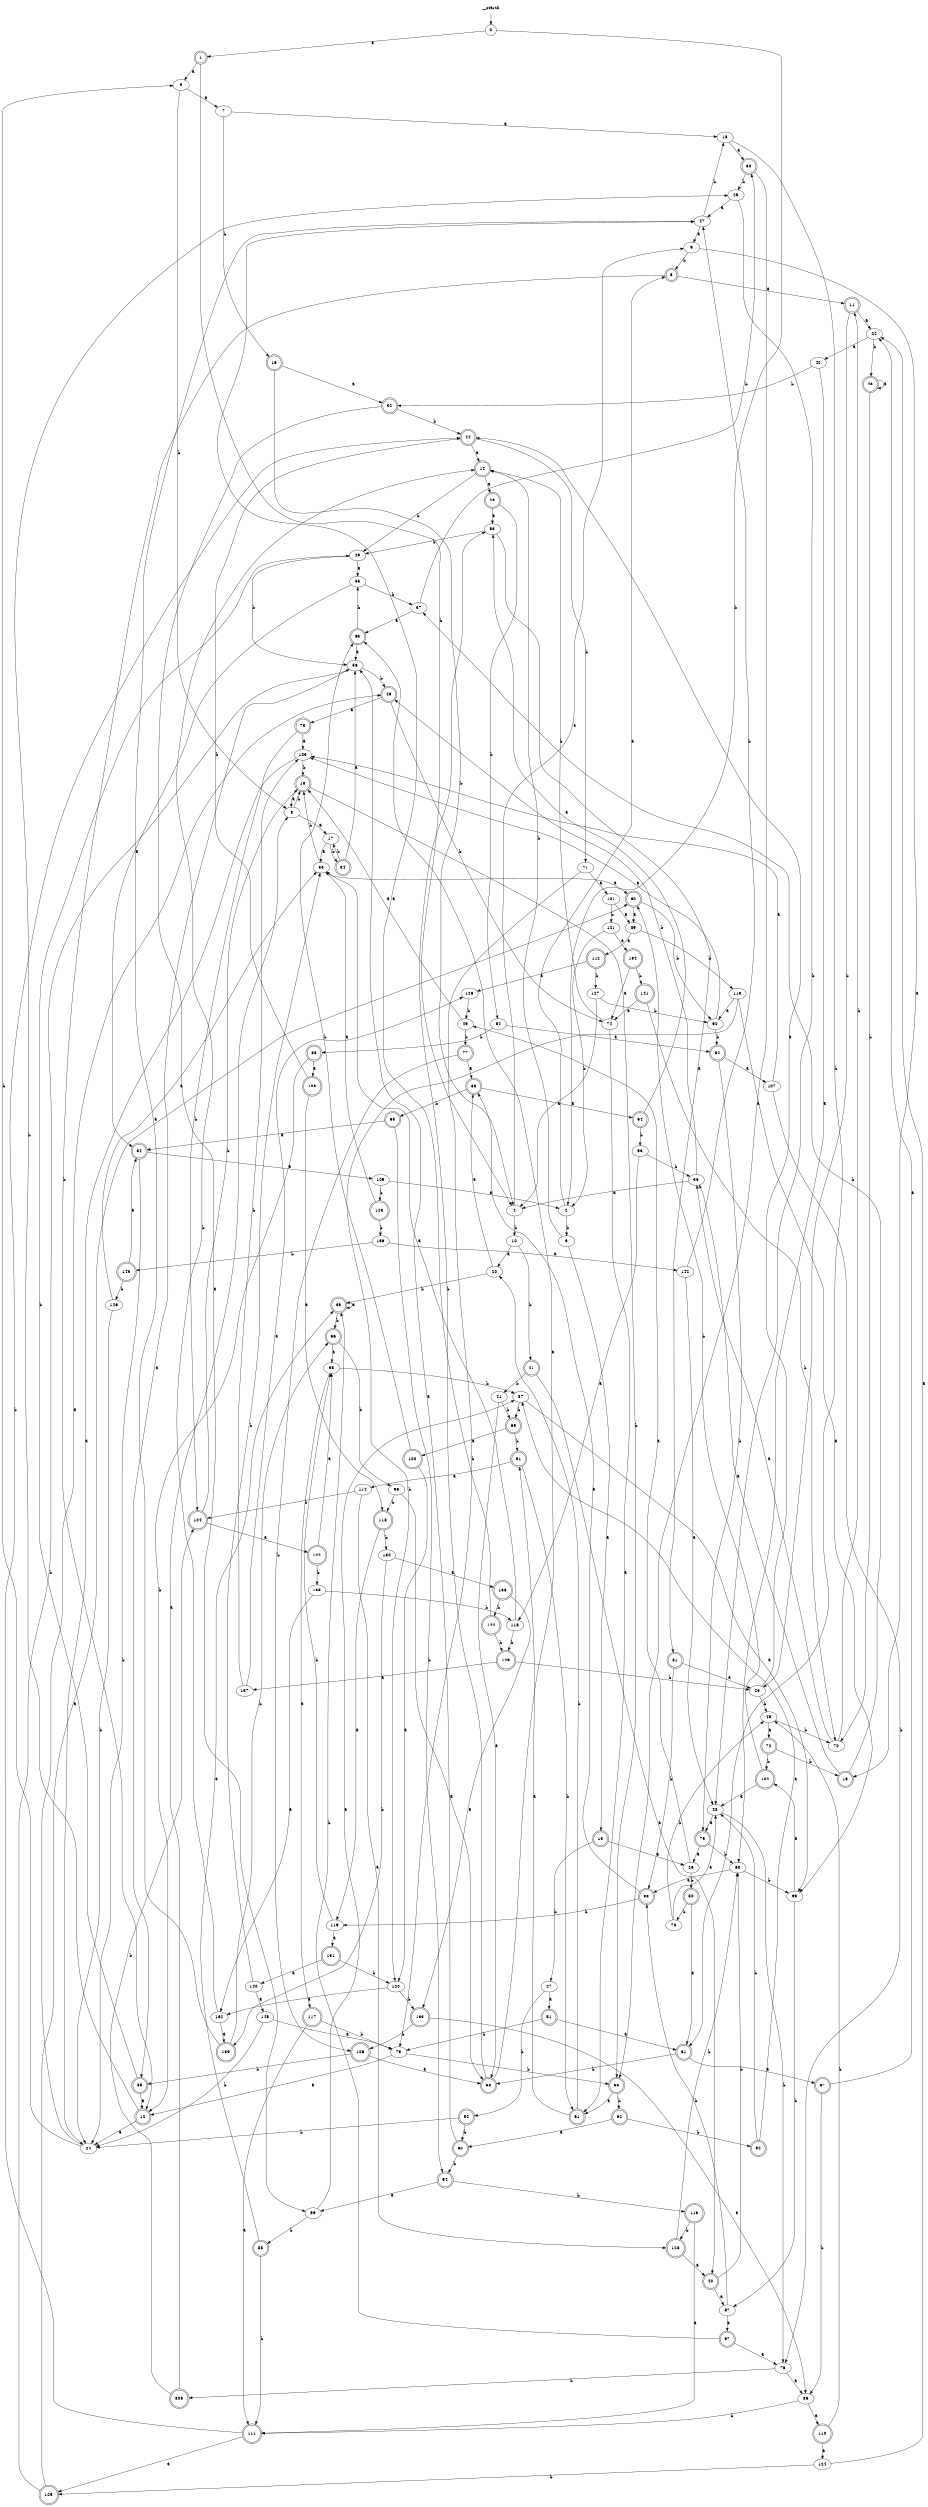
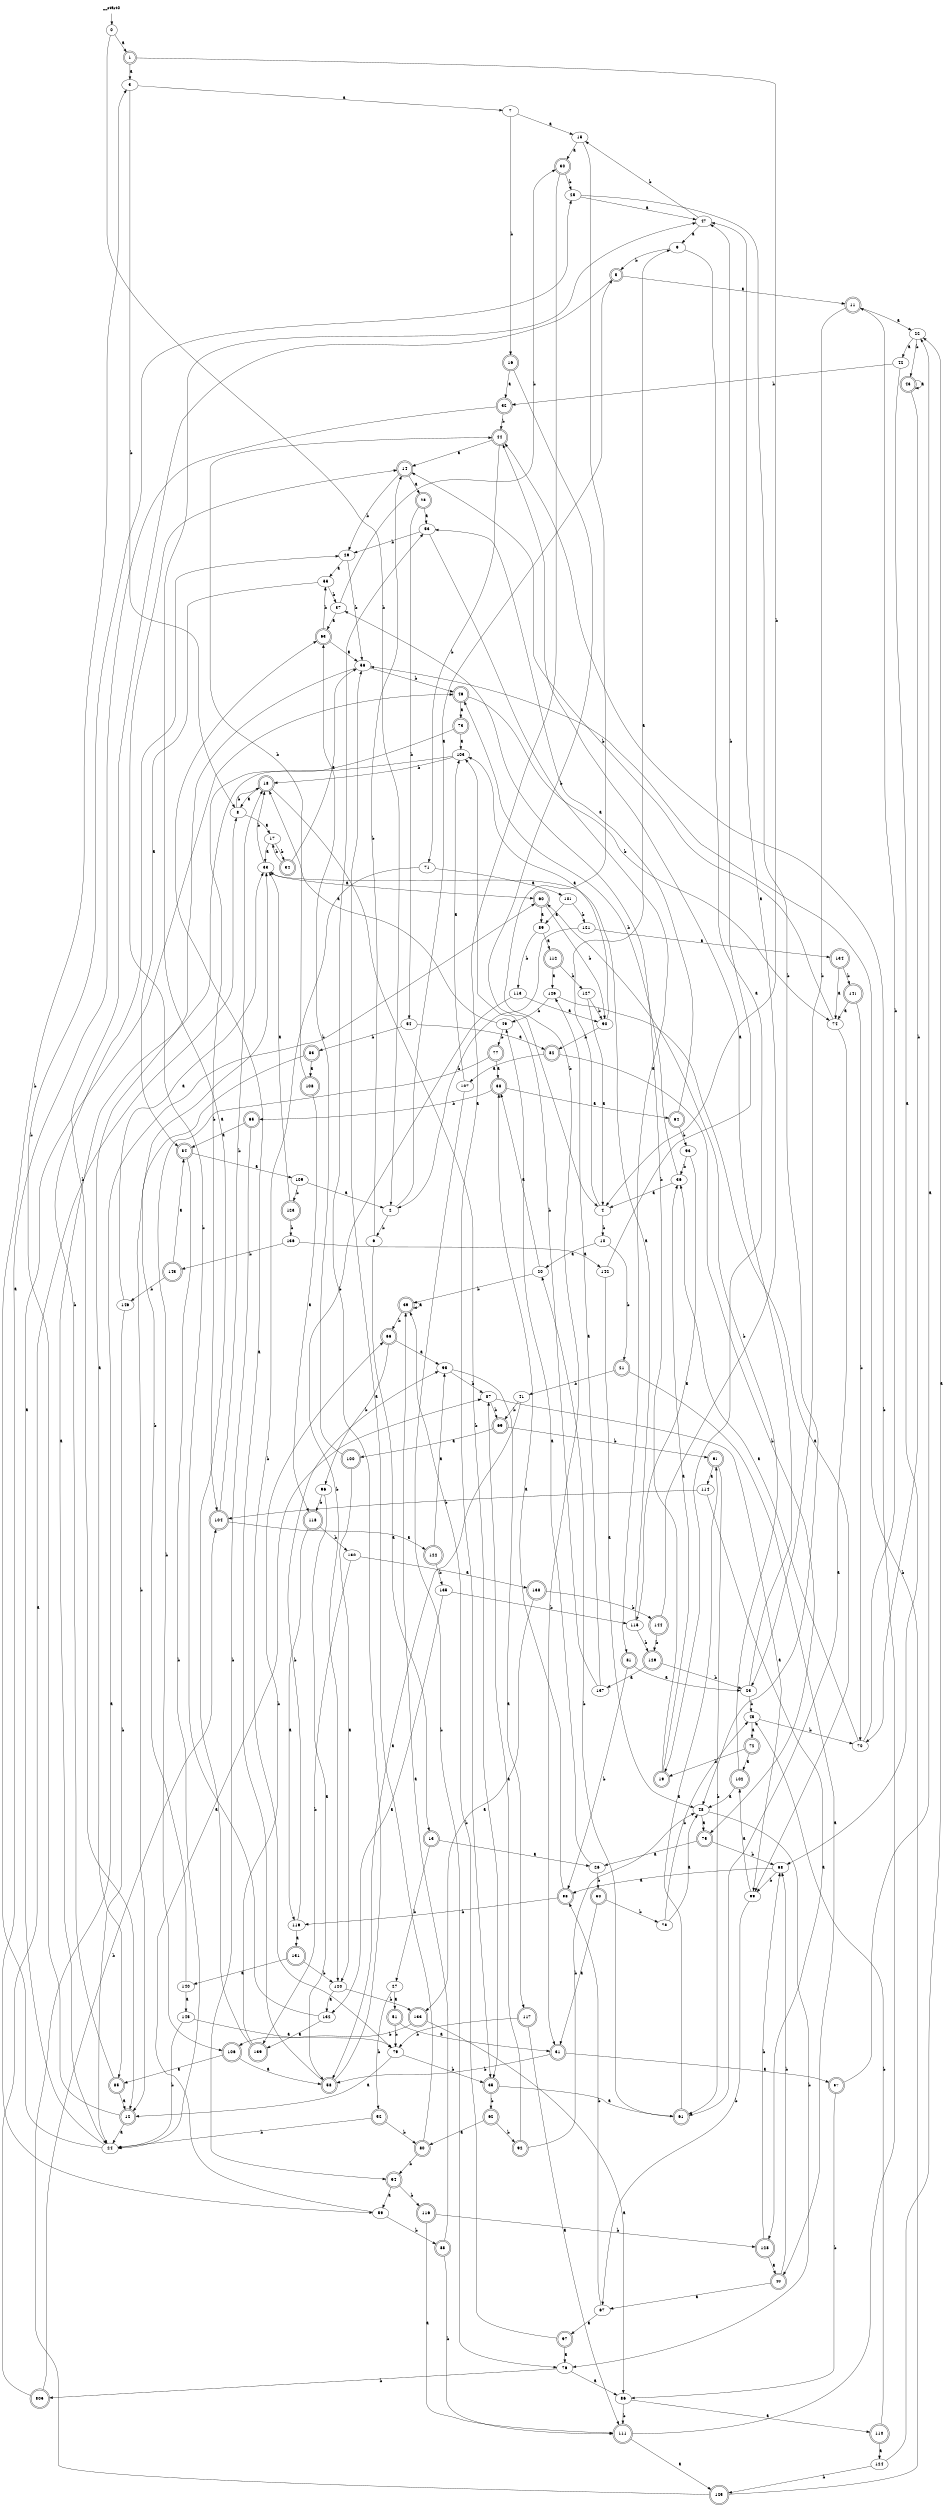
edge "113" -> "99": now "126" -> "99"
edge "72" -> "102": label "b" -> "a"
edge "106" -> "85": label "b" -> "a"
